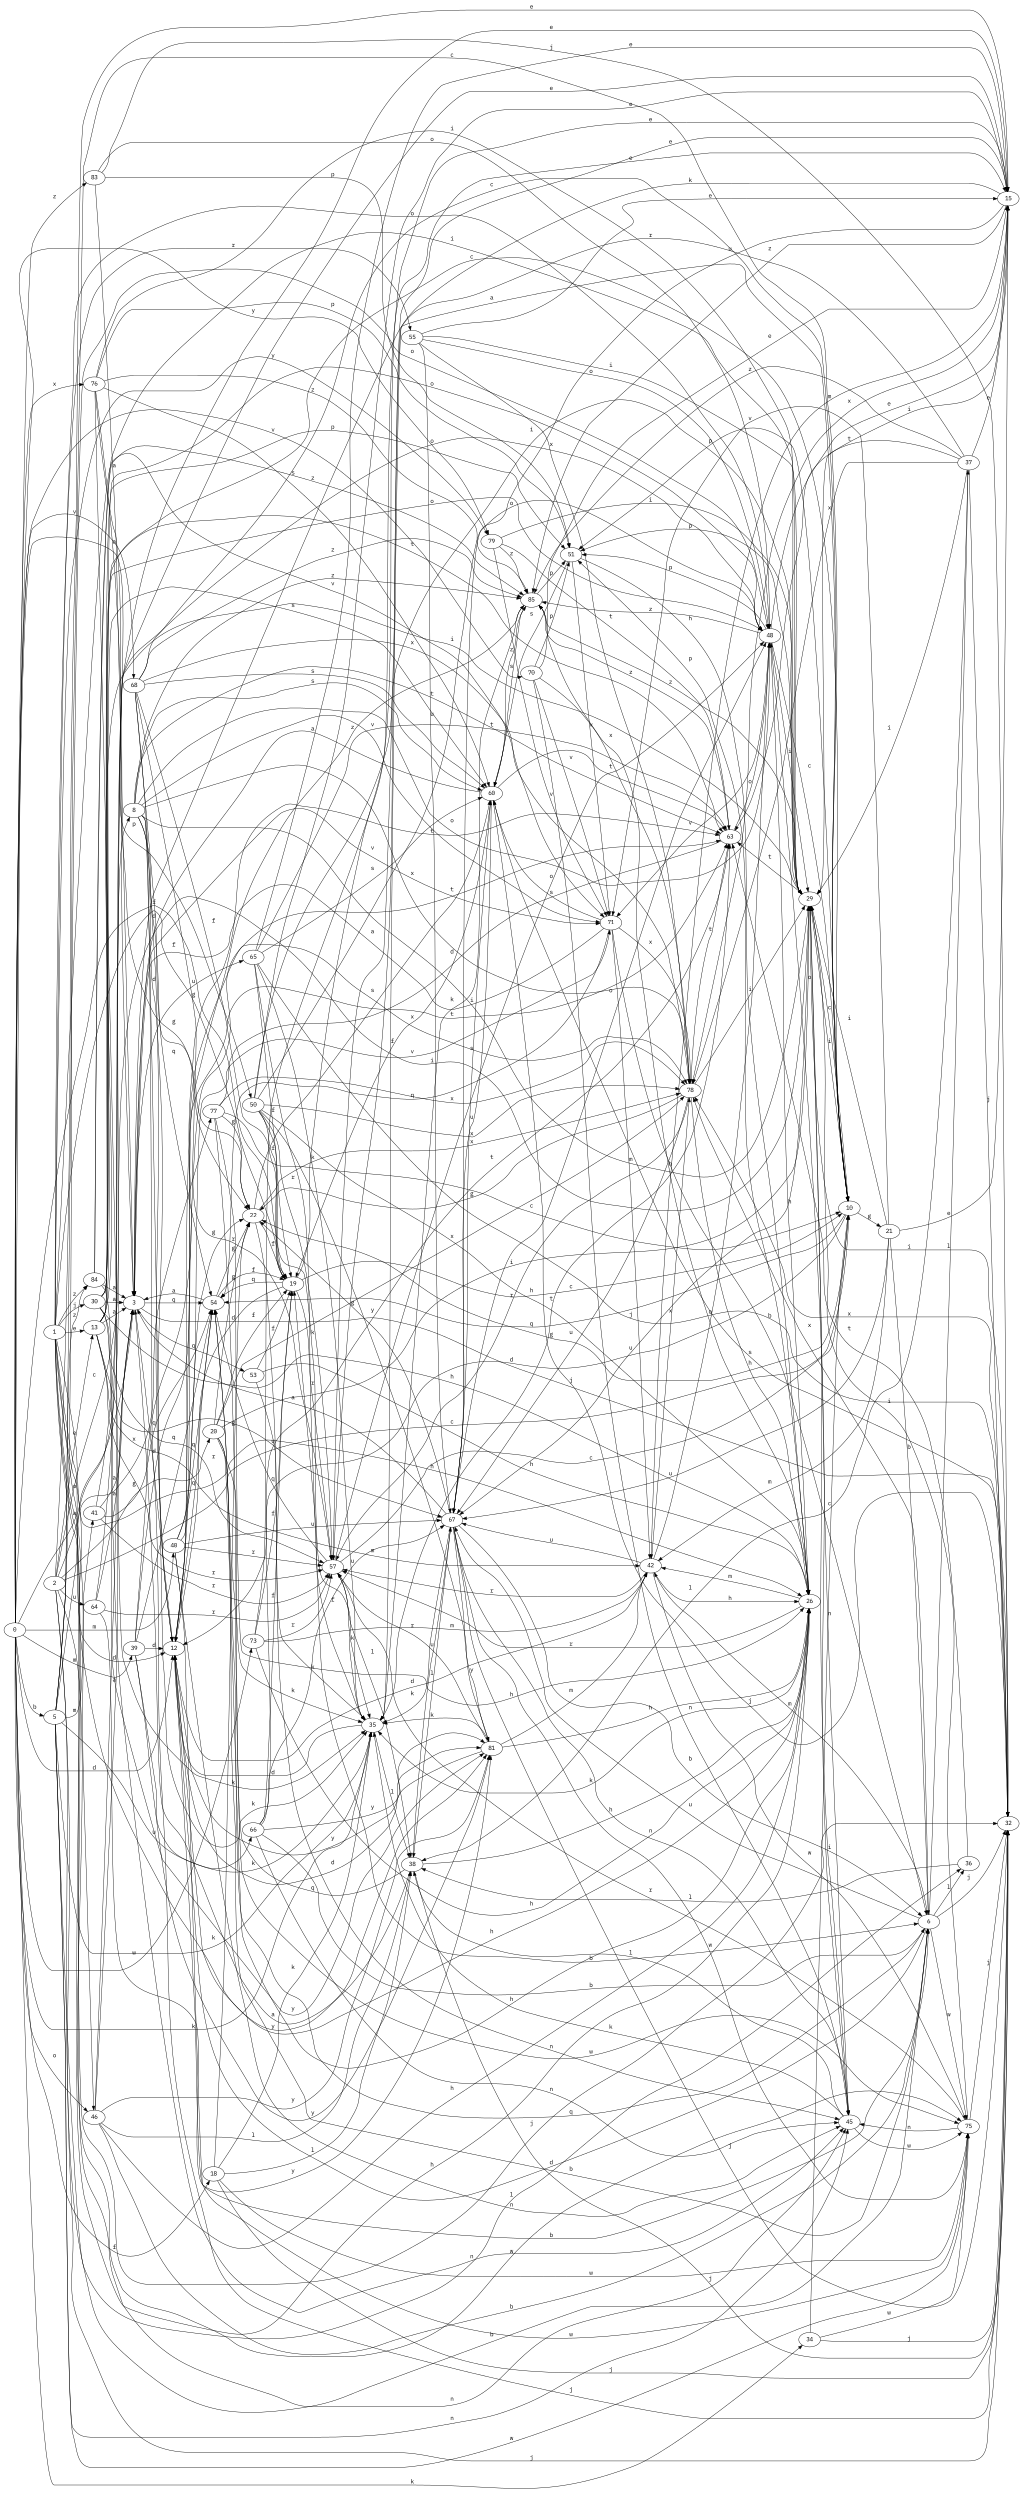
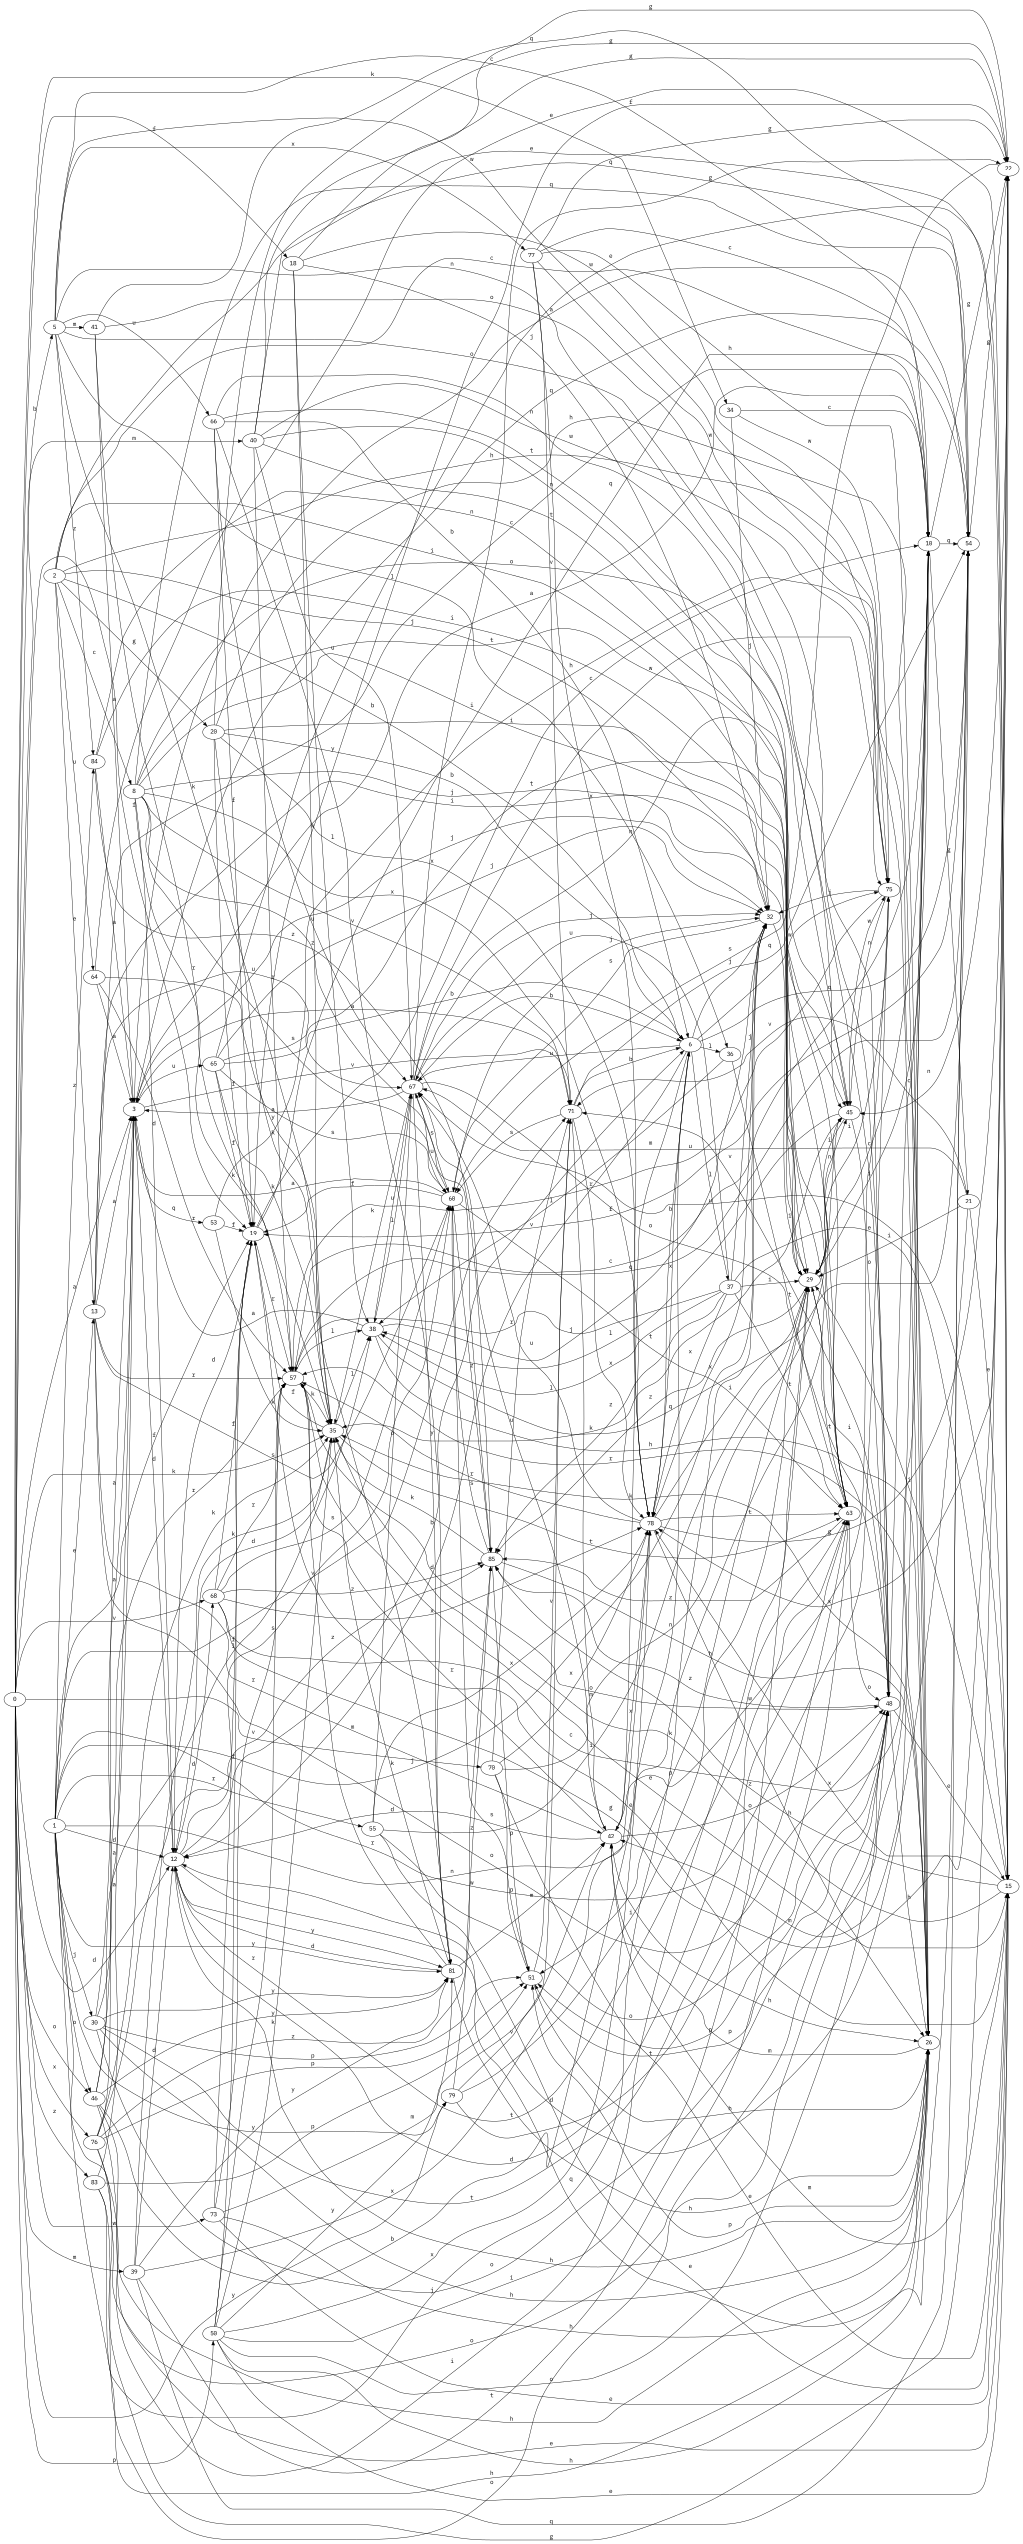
edge "68" -> "12": reversed
edge "29" -> "67": now "37" -> "67"
edge "21" -> "6": now "78" -> "6"
